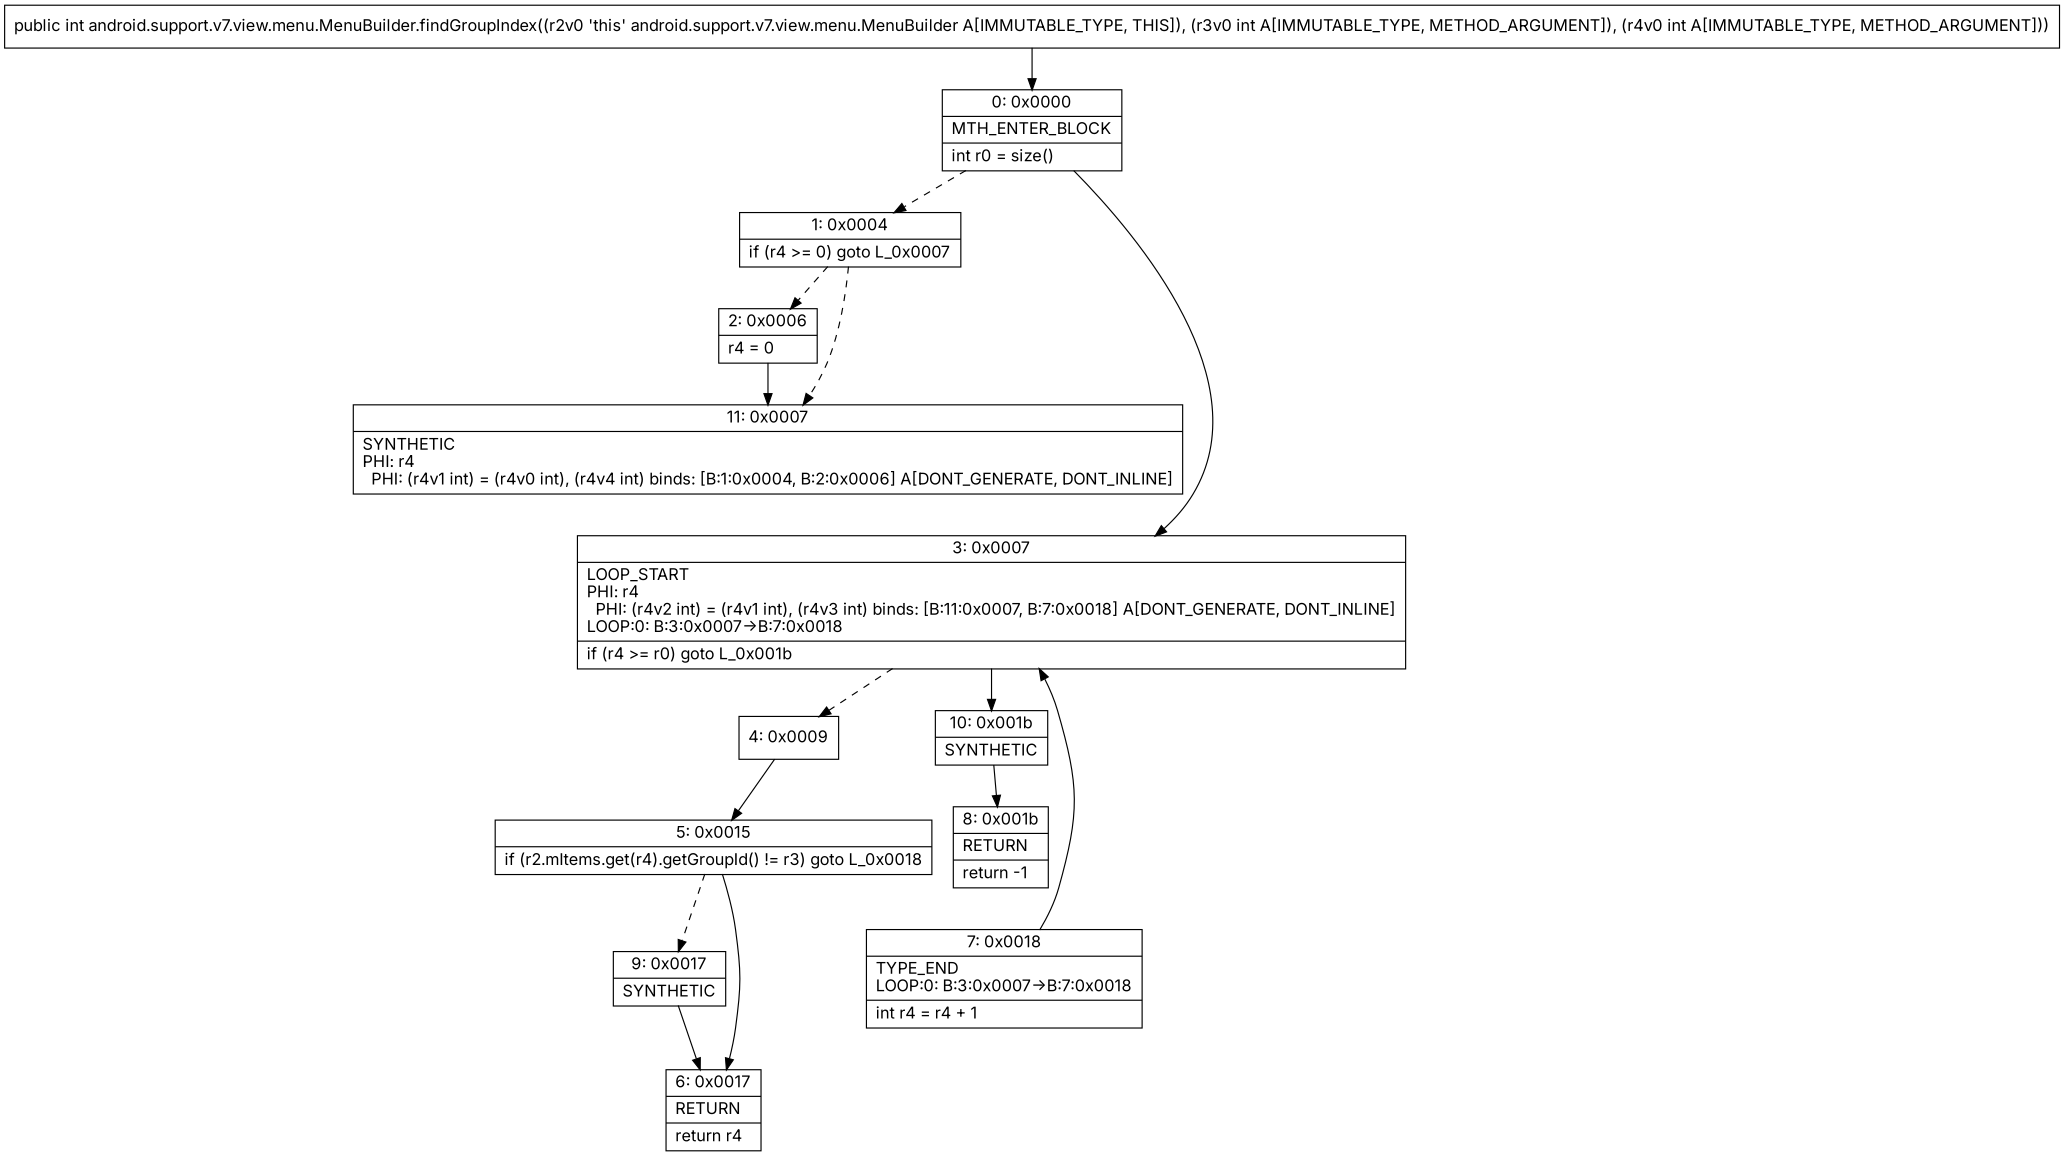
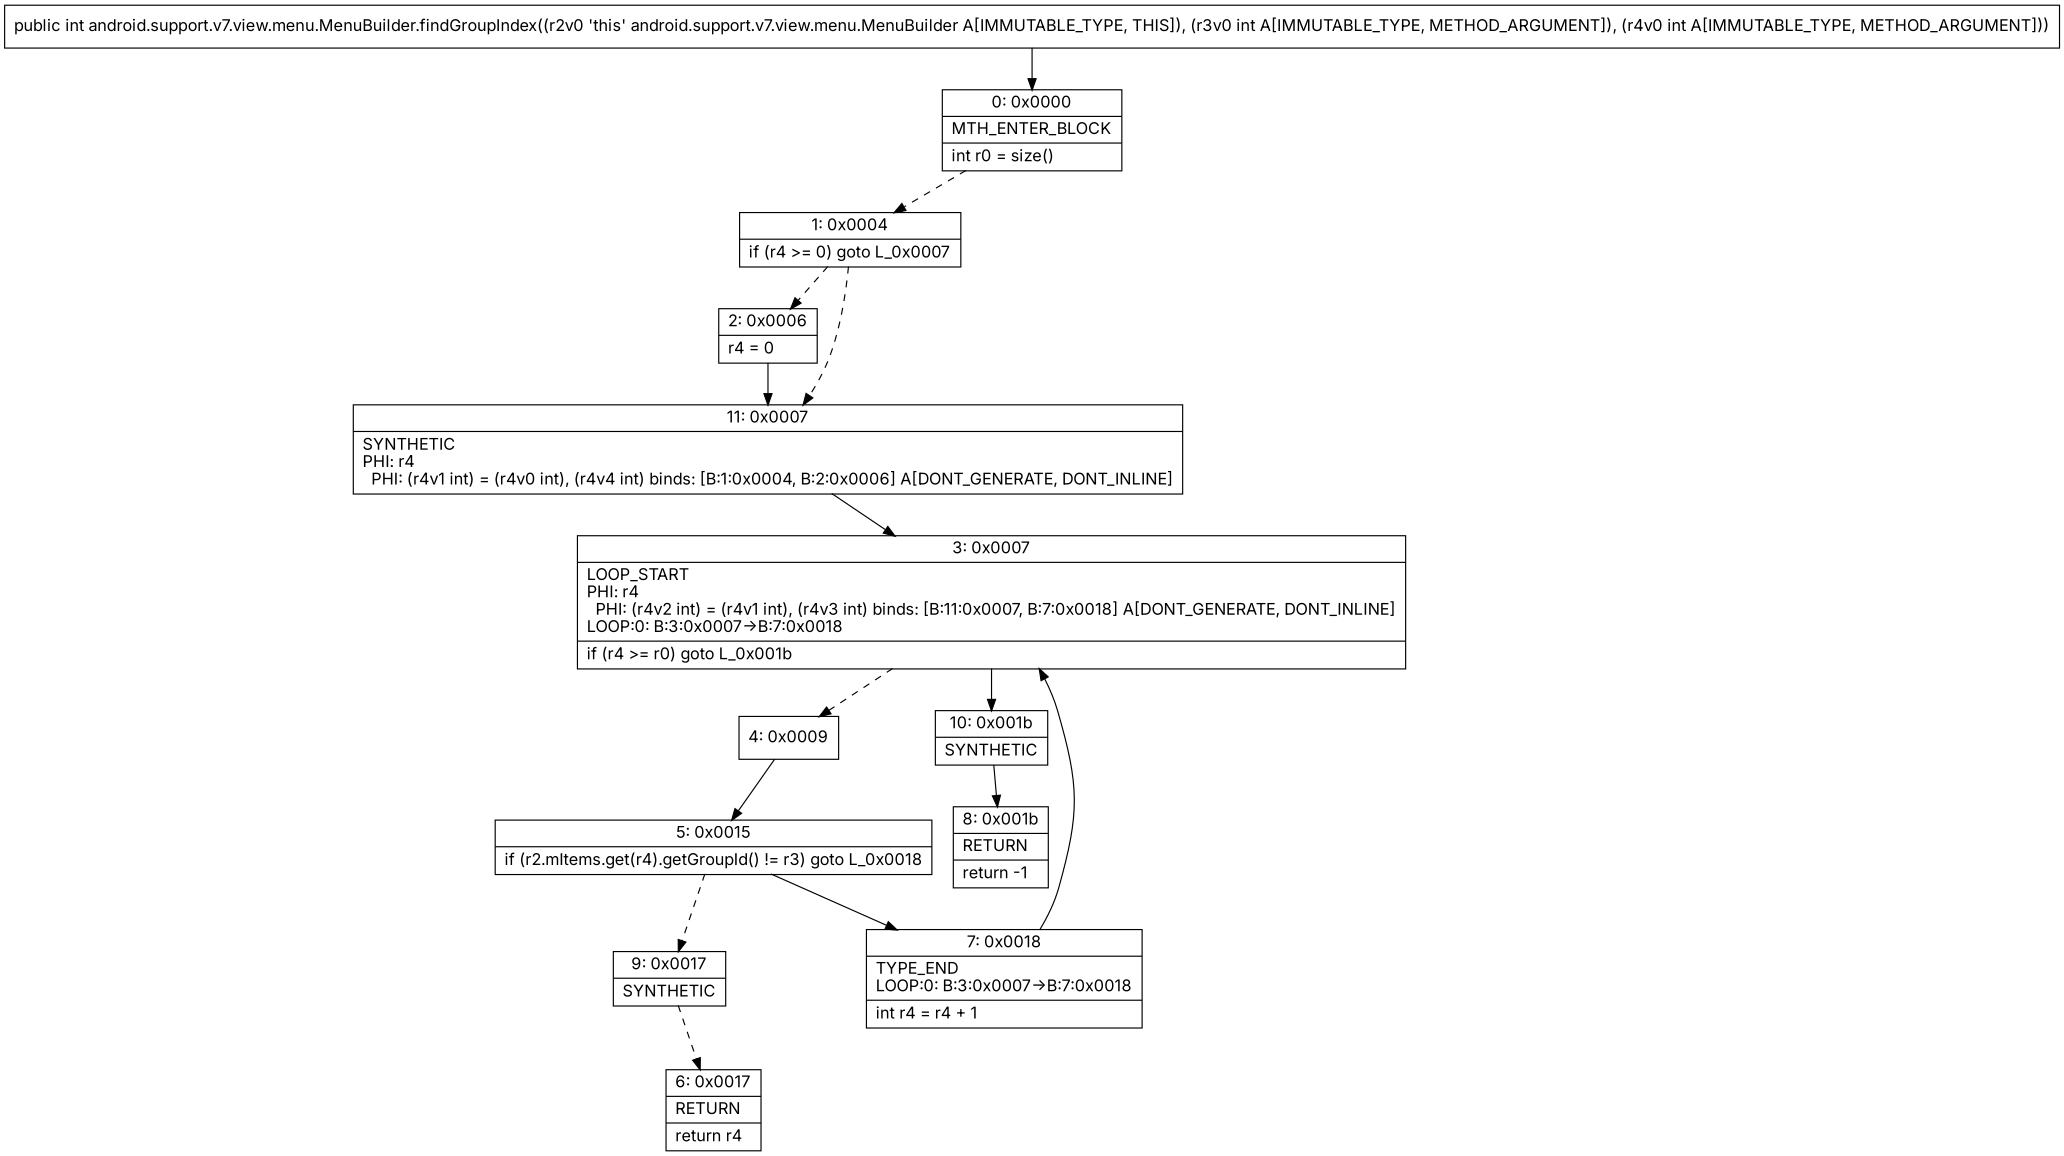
edge "0: 0x0000" -> "3: 0x0007": now "11: 0x0007" -> "3: 0x0007"
edge "5: 0x0015" -> "6: 0x0017": now "5: 0x0015" -> "7: 0x0018"
edge "9: 0x0017" -> "6: 0x0017": style solid -> dashed
